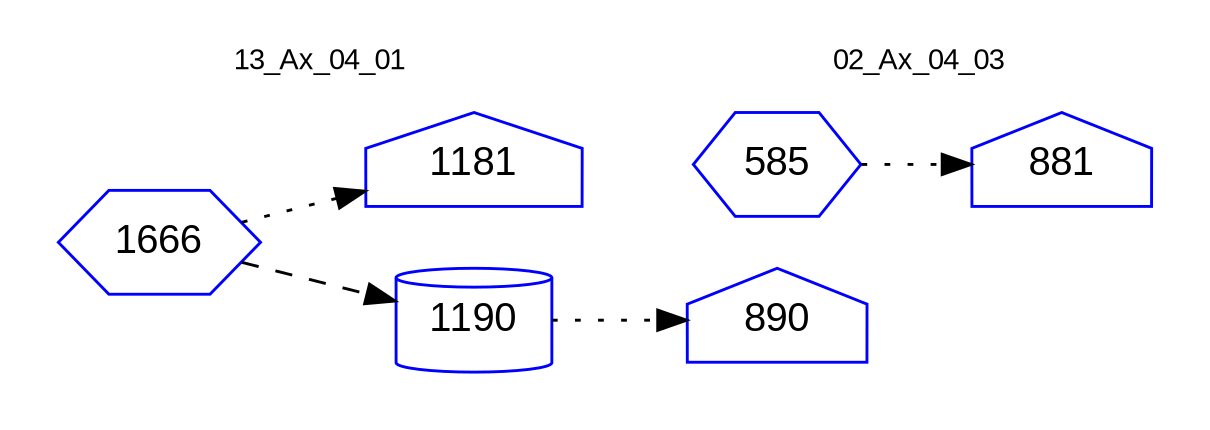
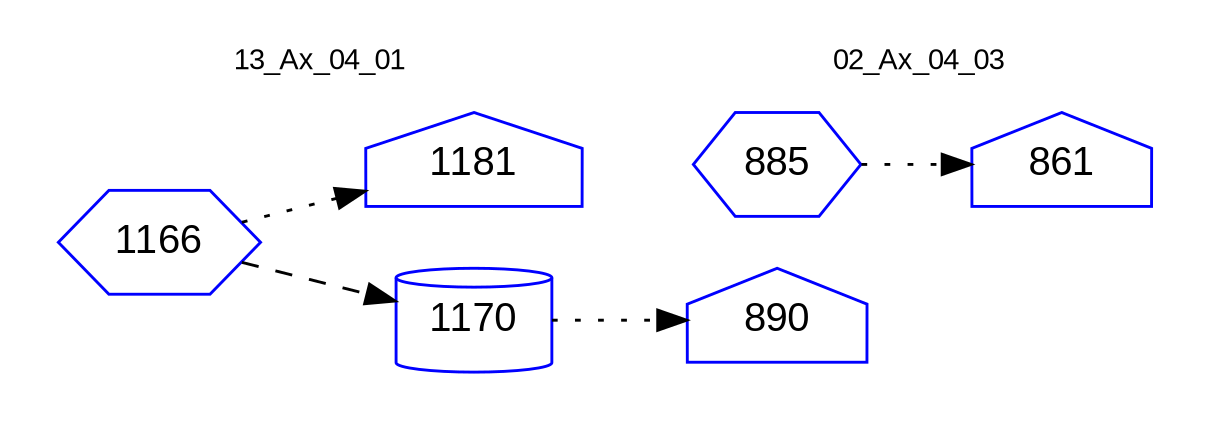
node "585": label "585" -> "885"
node "881": label "881" -> "861"
node "1666": label "1666" -> "1166"
node "1190": label "1190" -> "1170"
